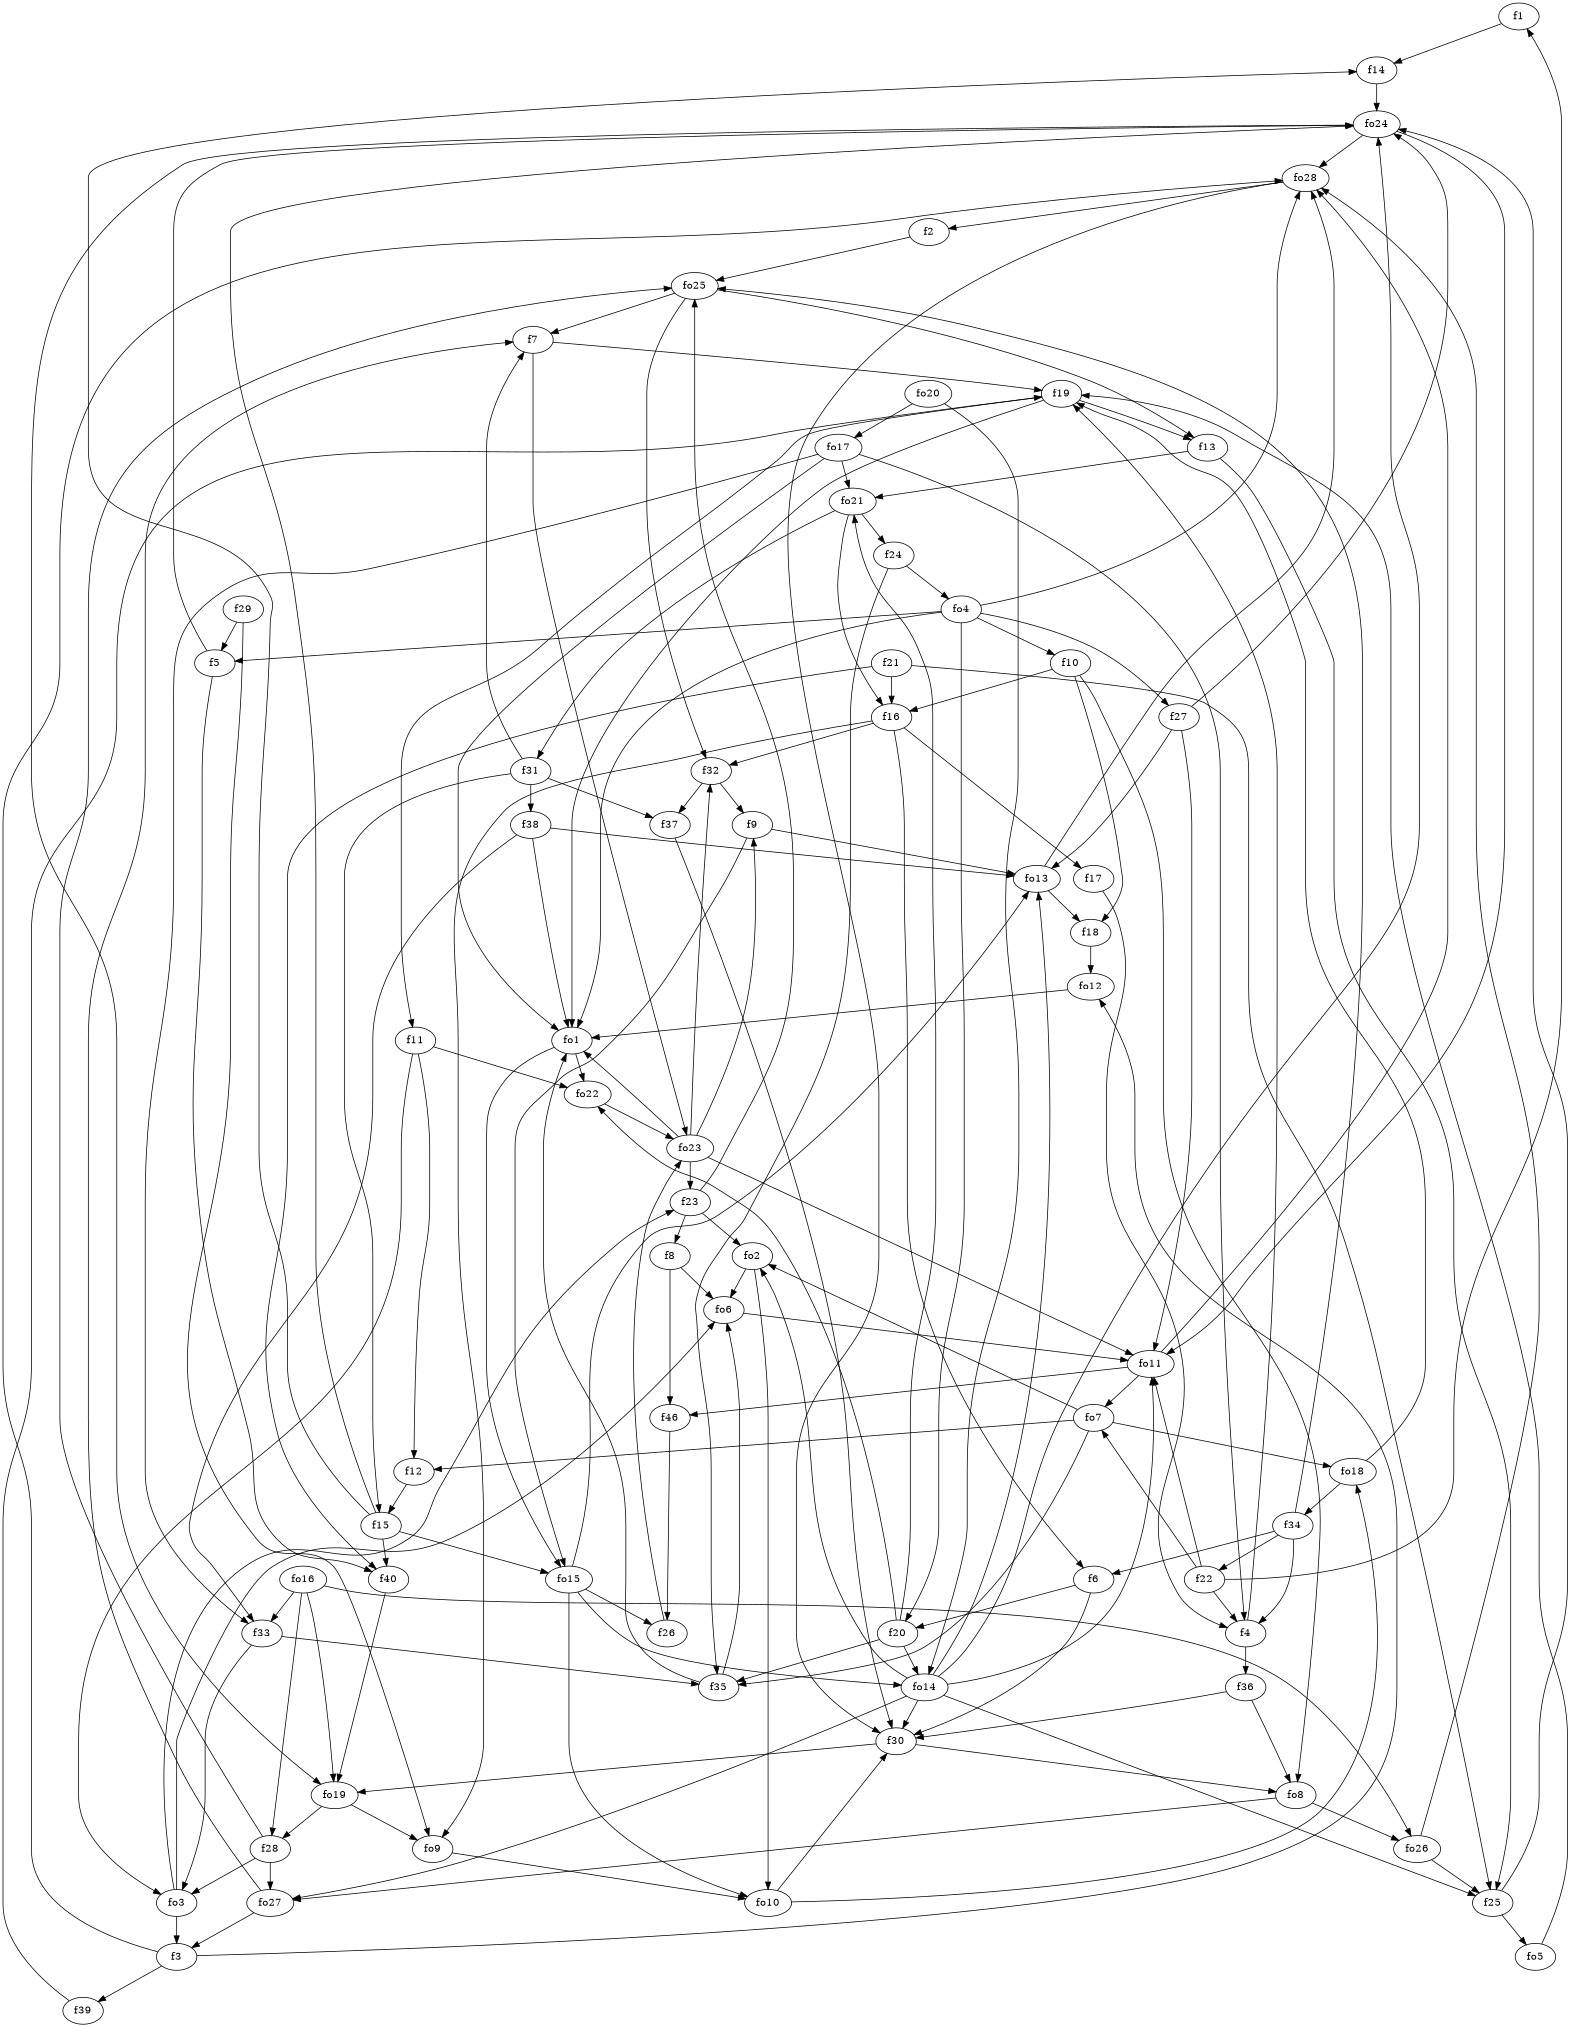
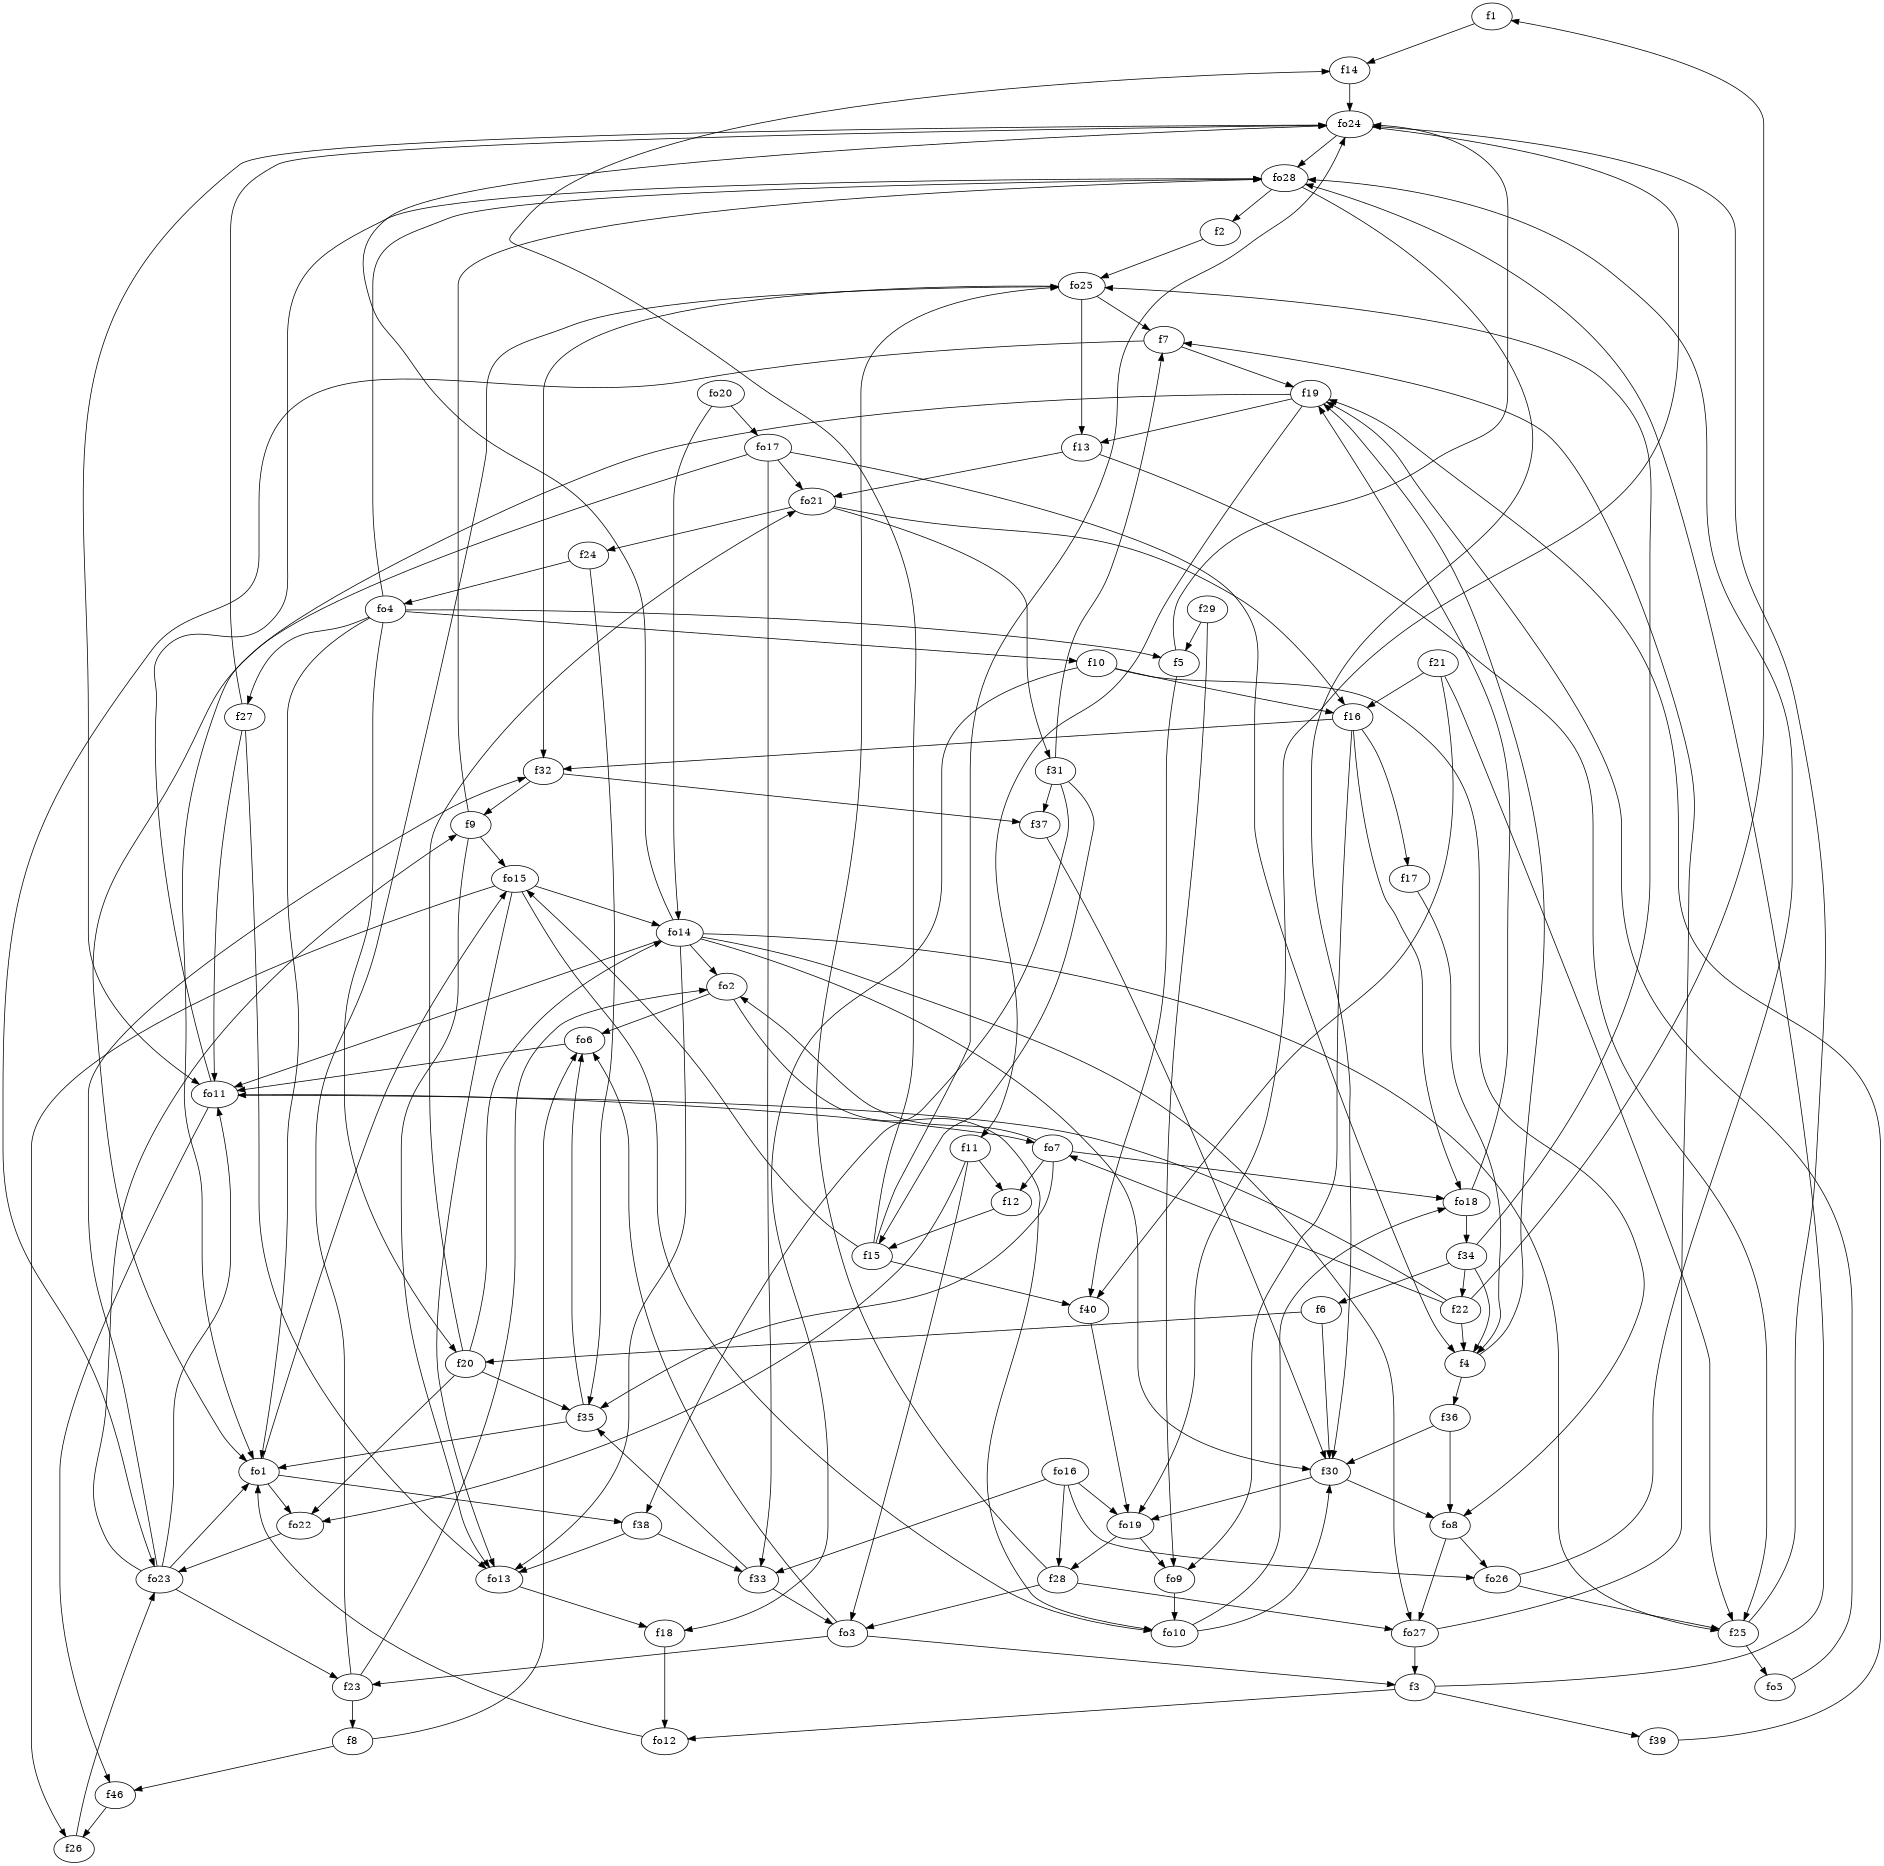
edge "fo13" -> "fo28": now "f9" -> "fo28"
edge "f38" -> "fo1": reversed
edge "f16" -> "f6": now "f16" -> "fo18"
